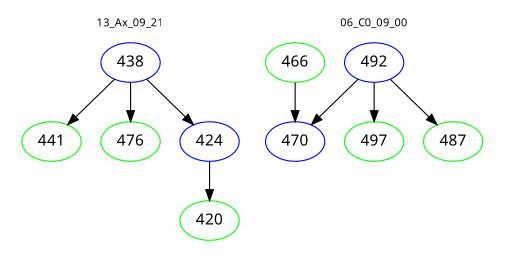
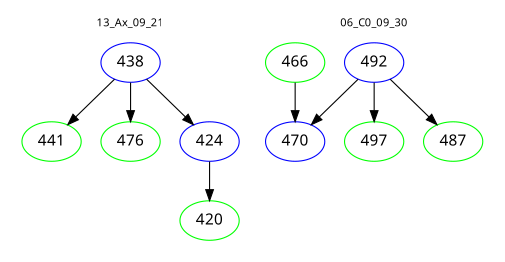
cluster "06_C0_09_00": label "06_C0_09_00" -> "06_C0_09_30"
